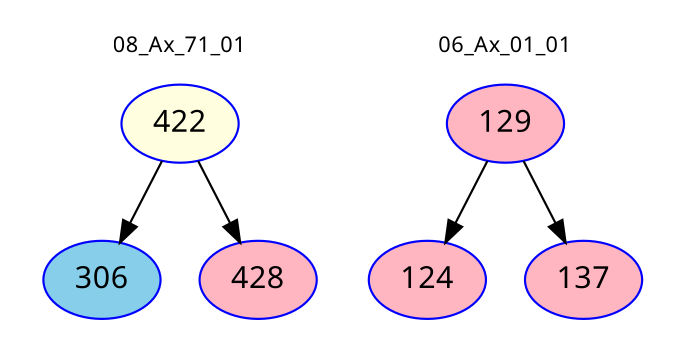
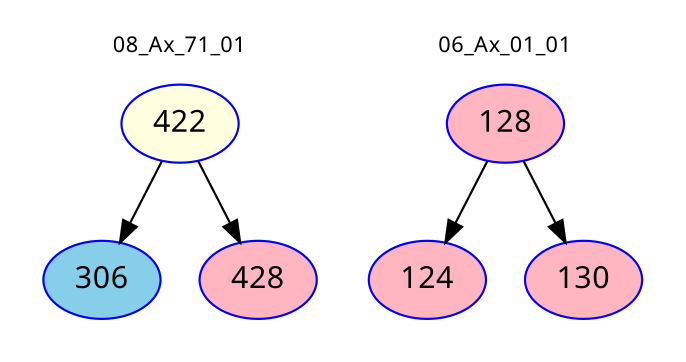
node "129": label "129" -> "128"
node "137": label "137" -> "130"
